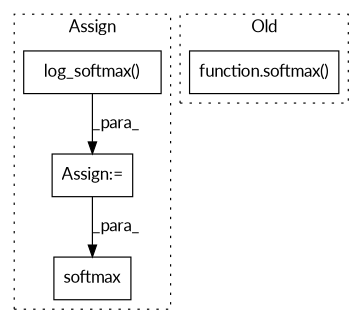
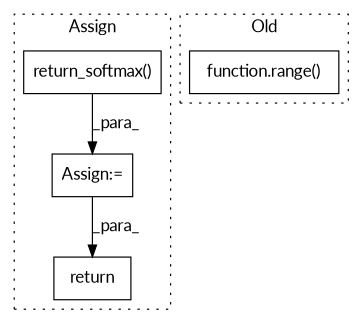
node "log_softmax()": label "log_softmax()" -> "return_softmax()"
node "function.softmax()": label "function.softmax()" -> "function.range()"
node "softmax": label "softmax" -> "return"
